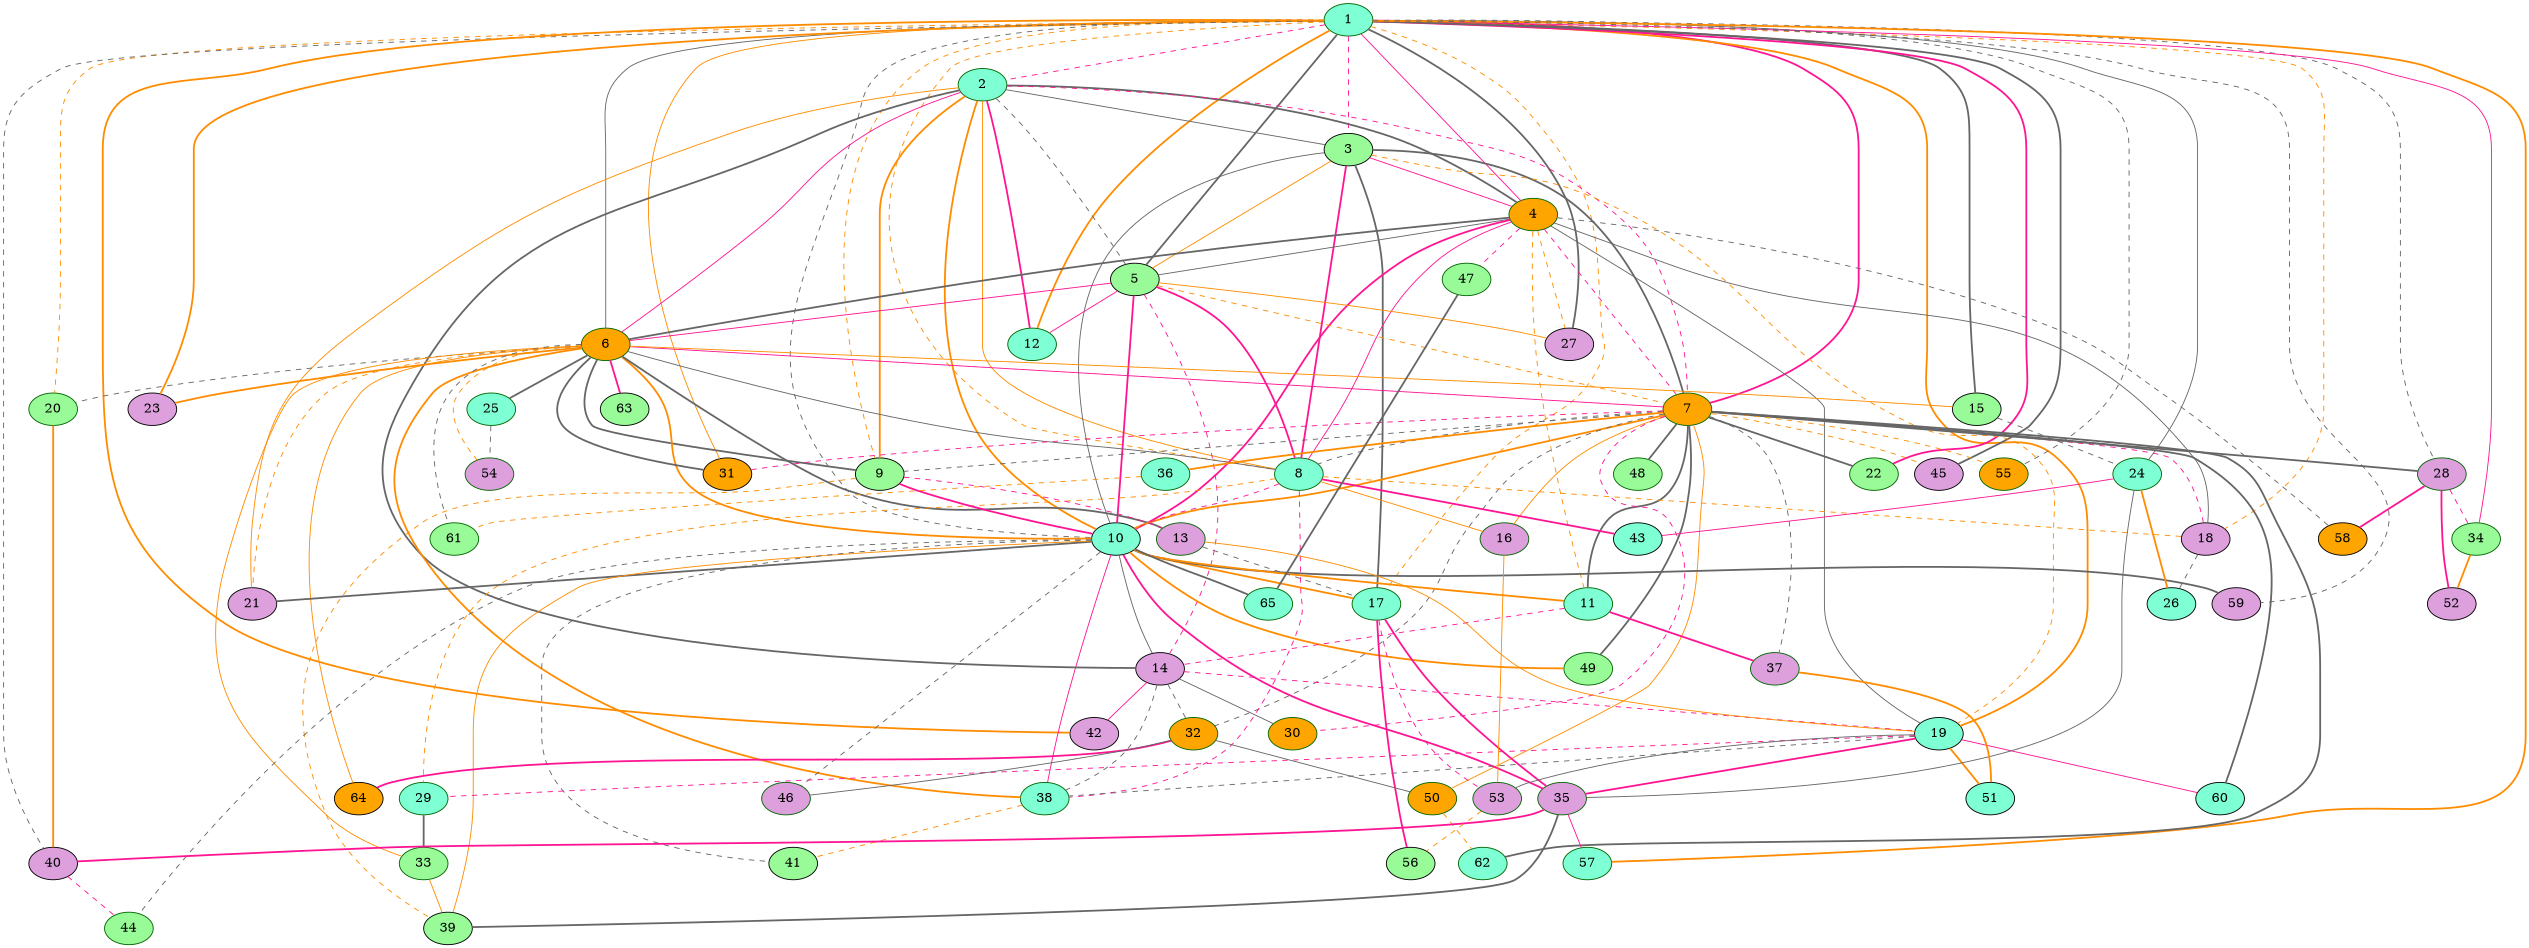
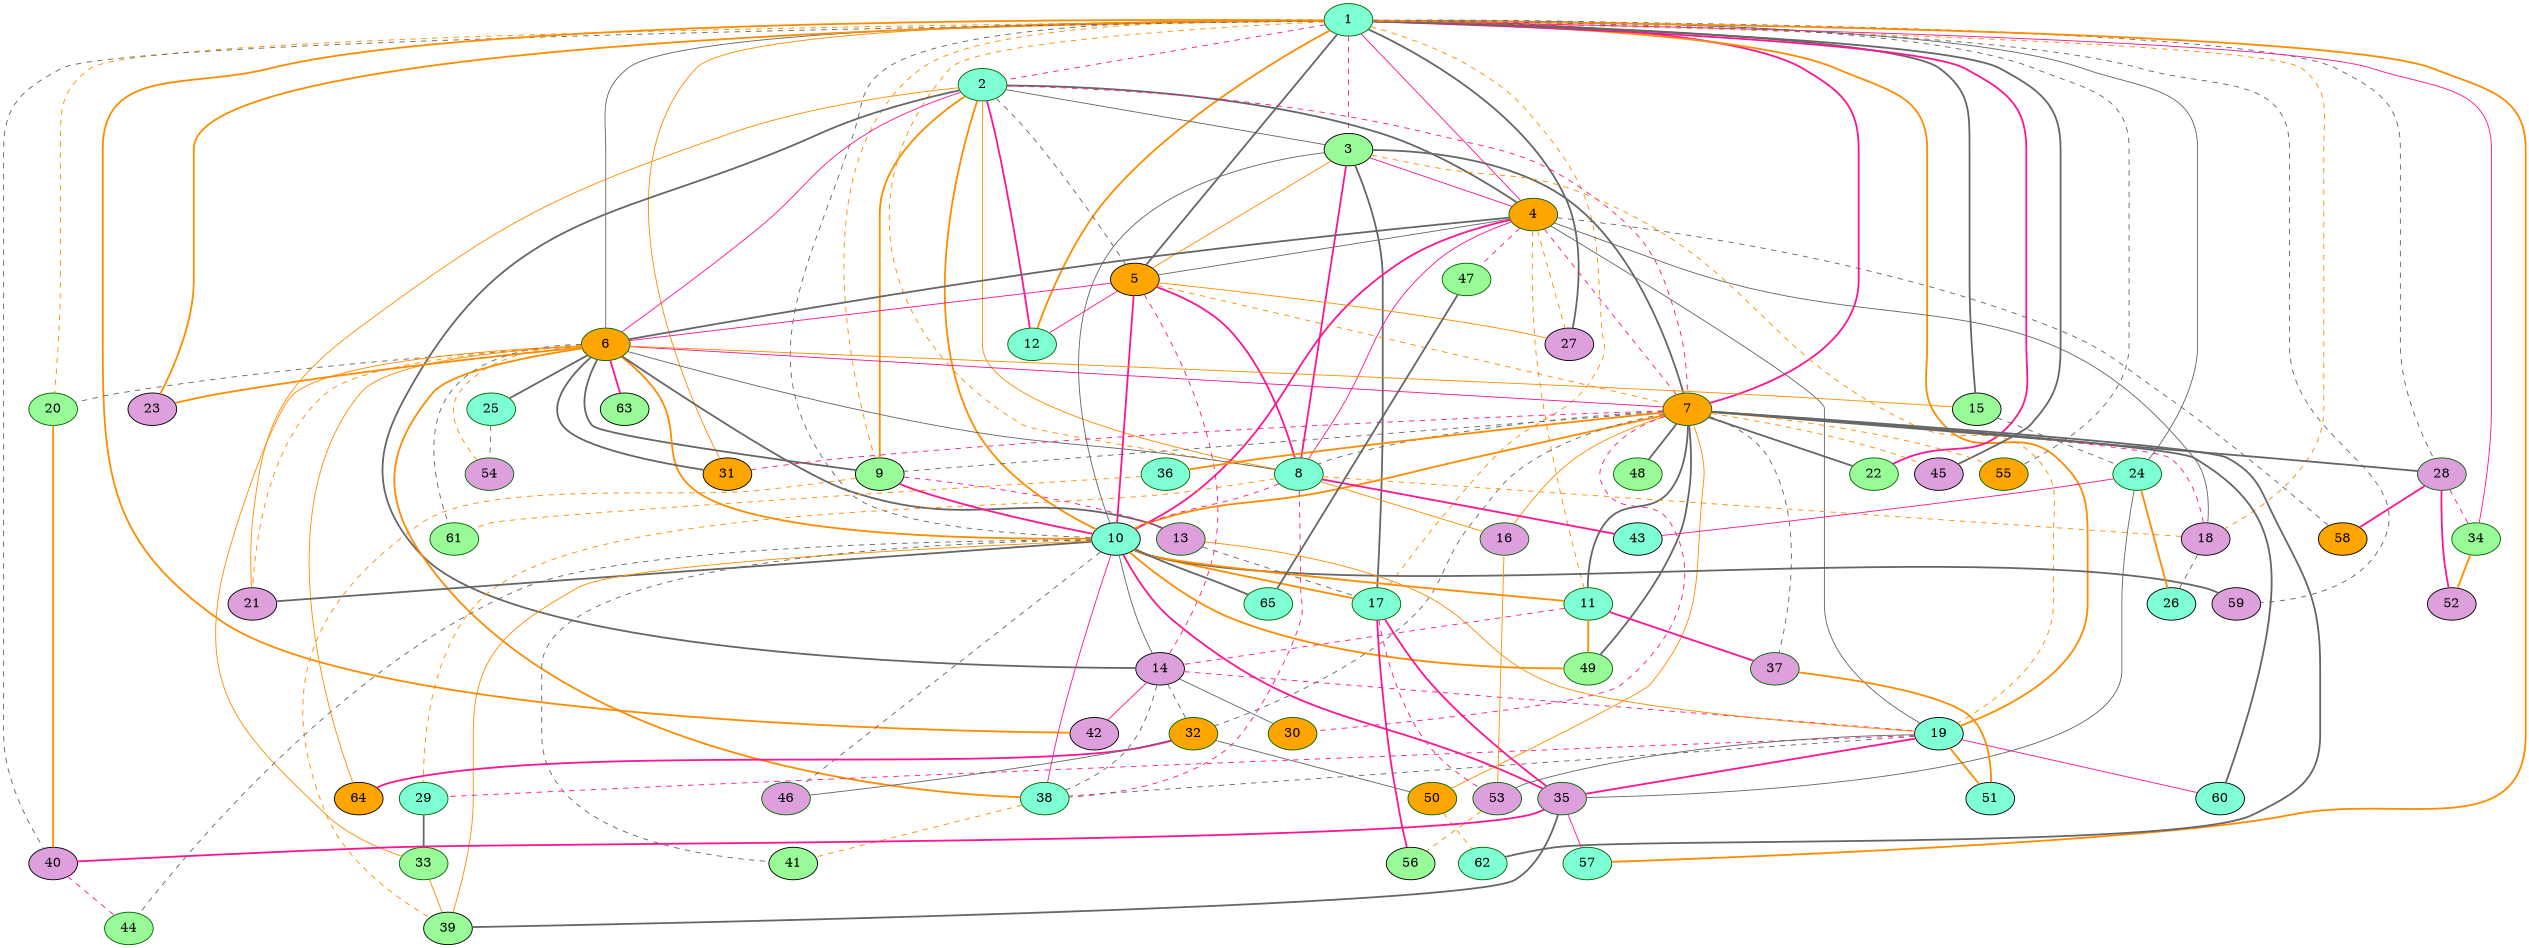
node "5": fillcolor palegreen -> orange
edge "11" -- "49": added
